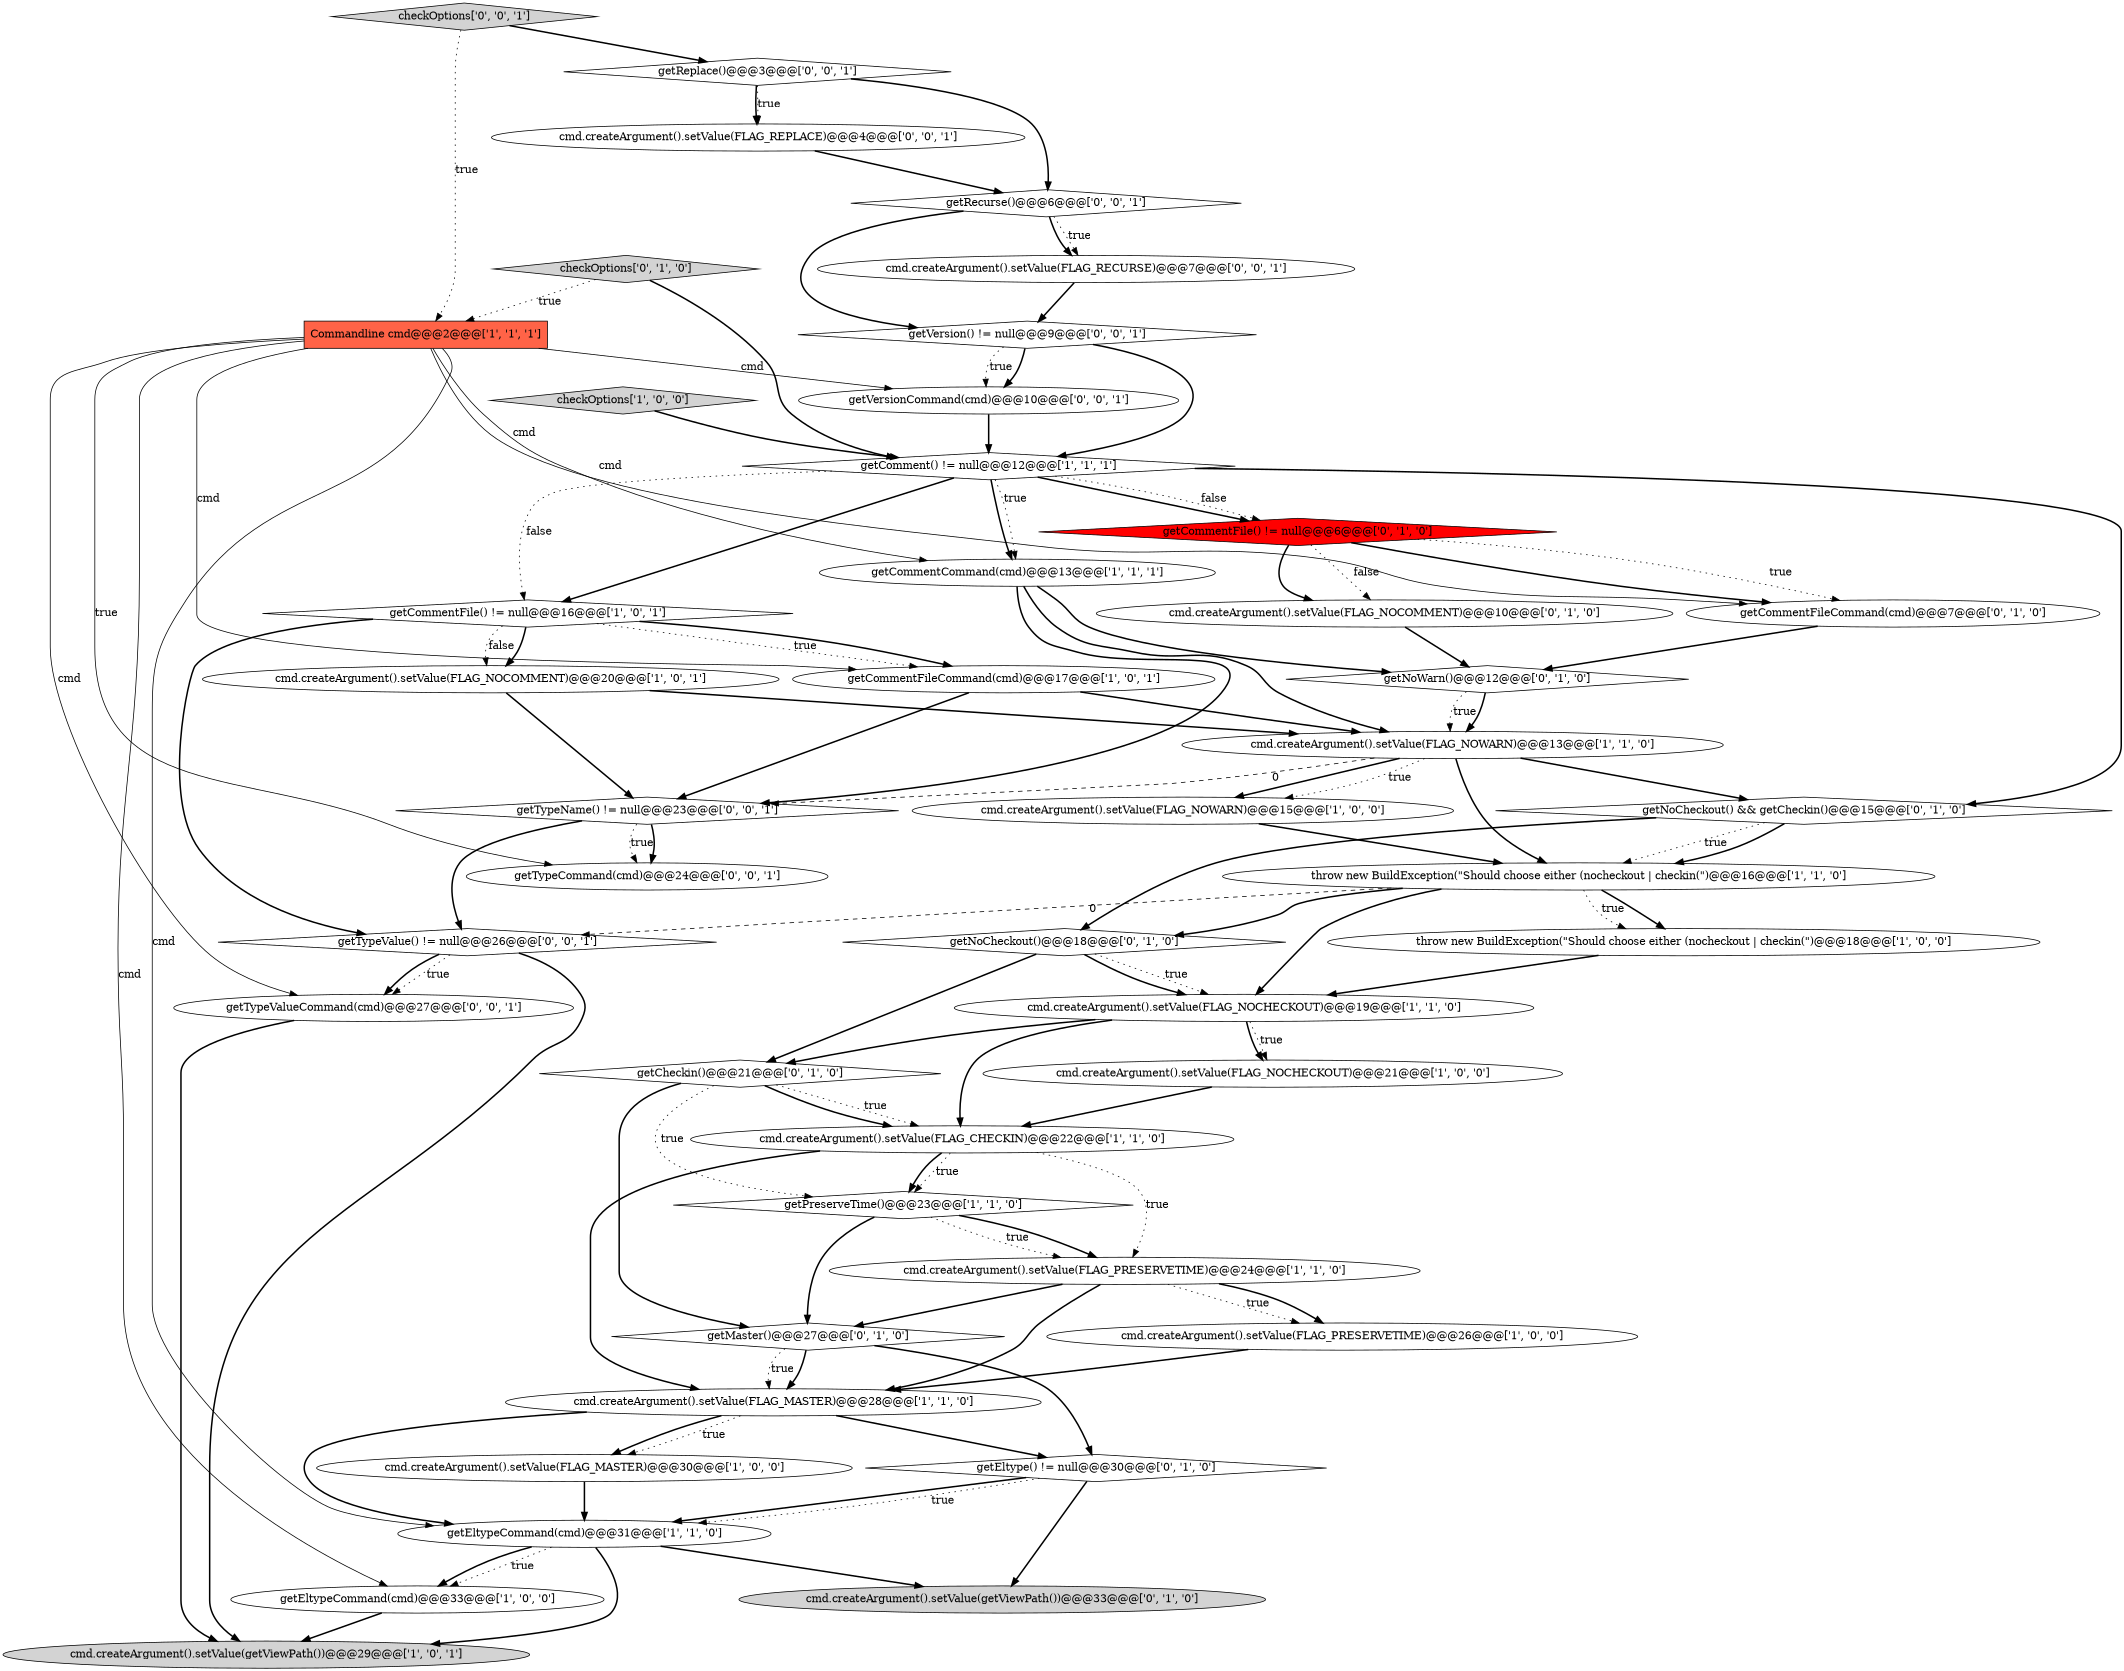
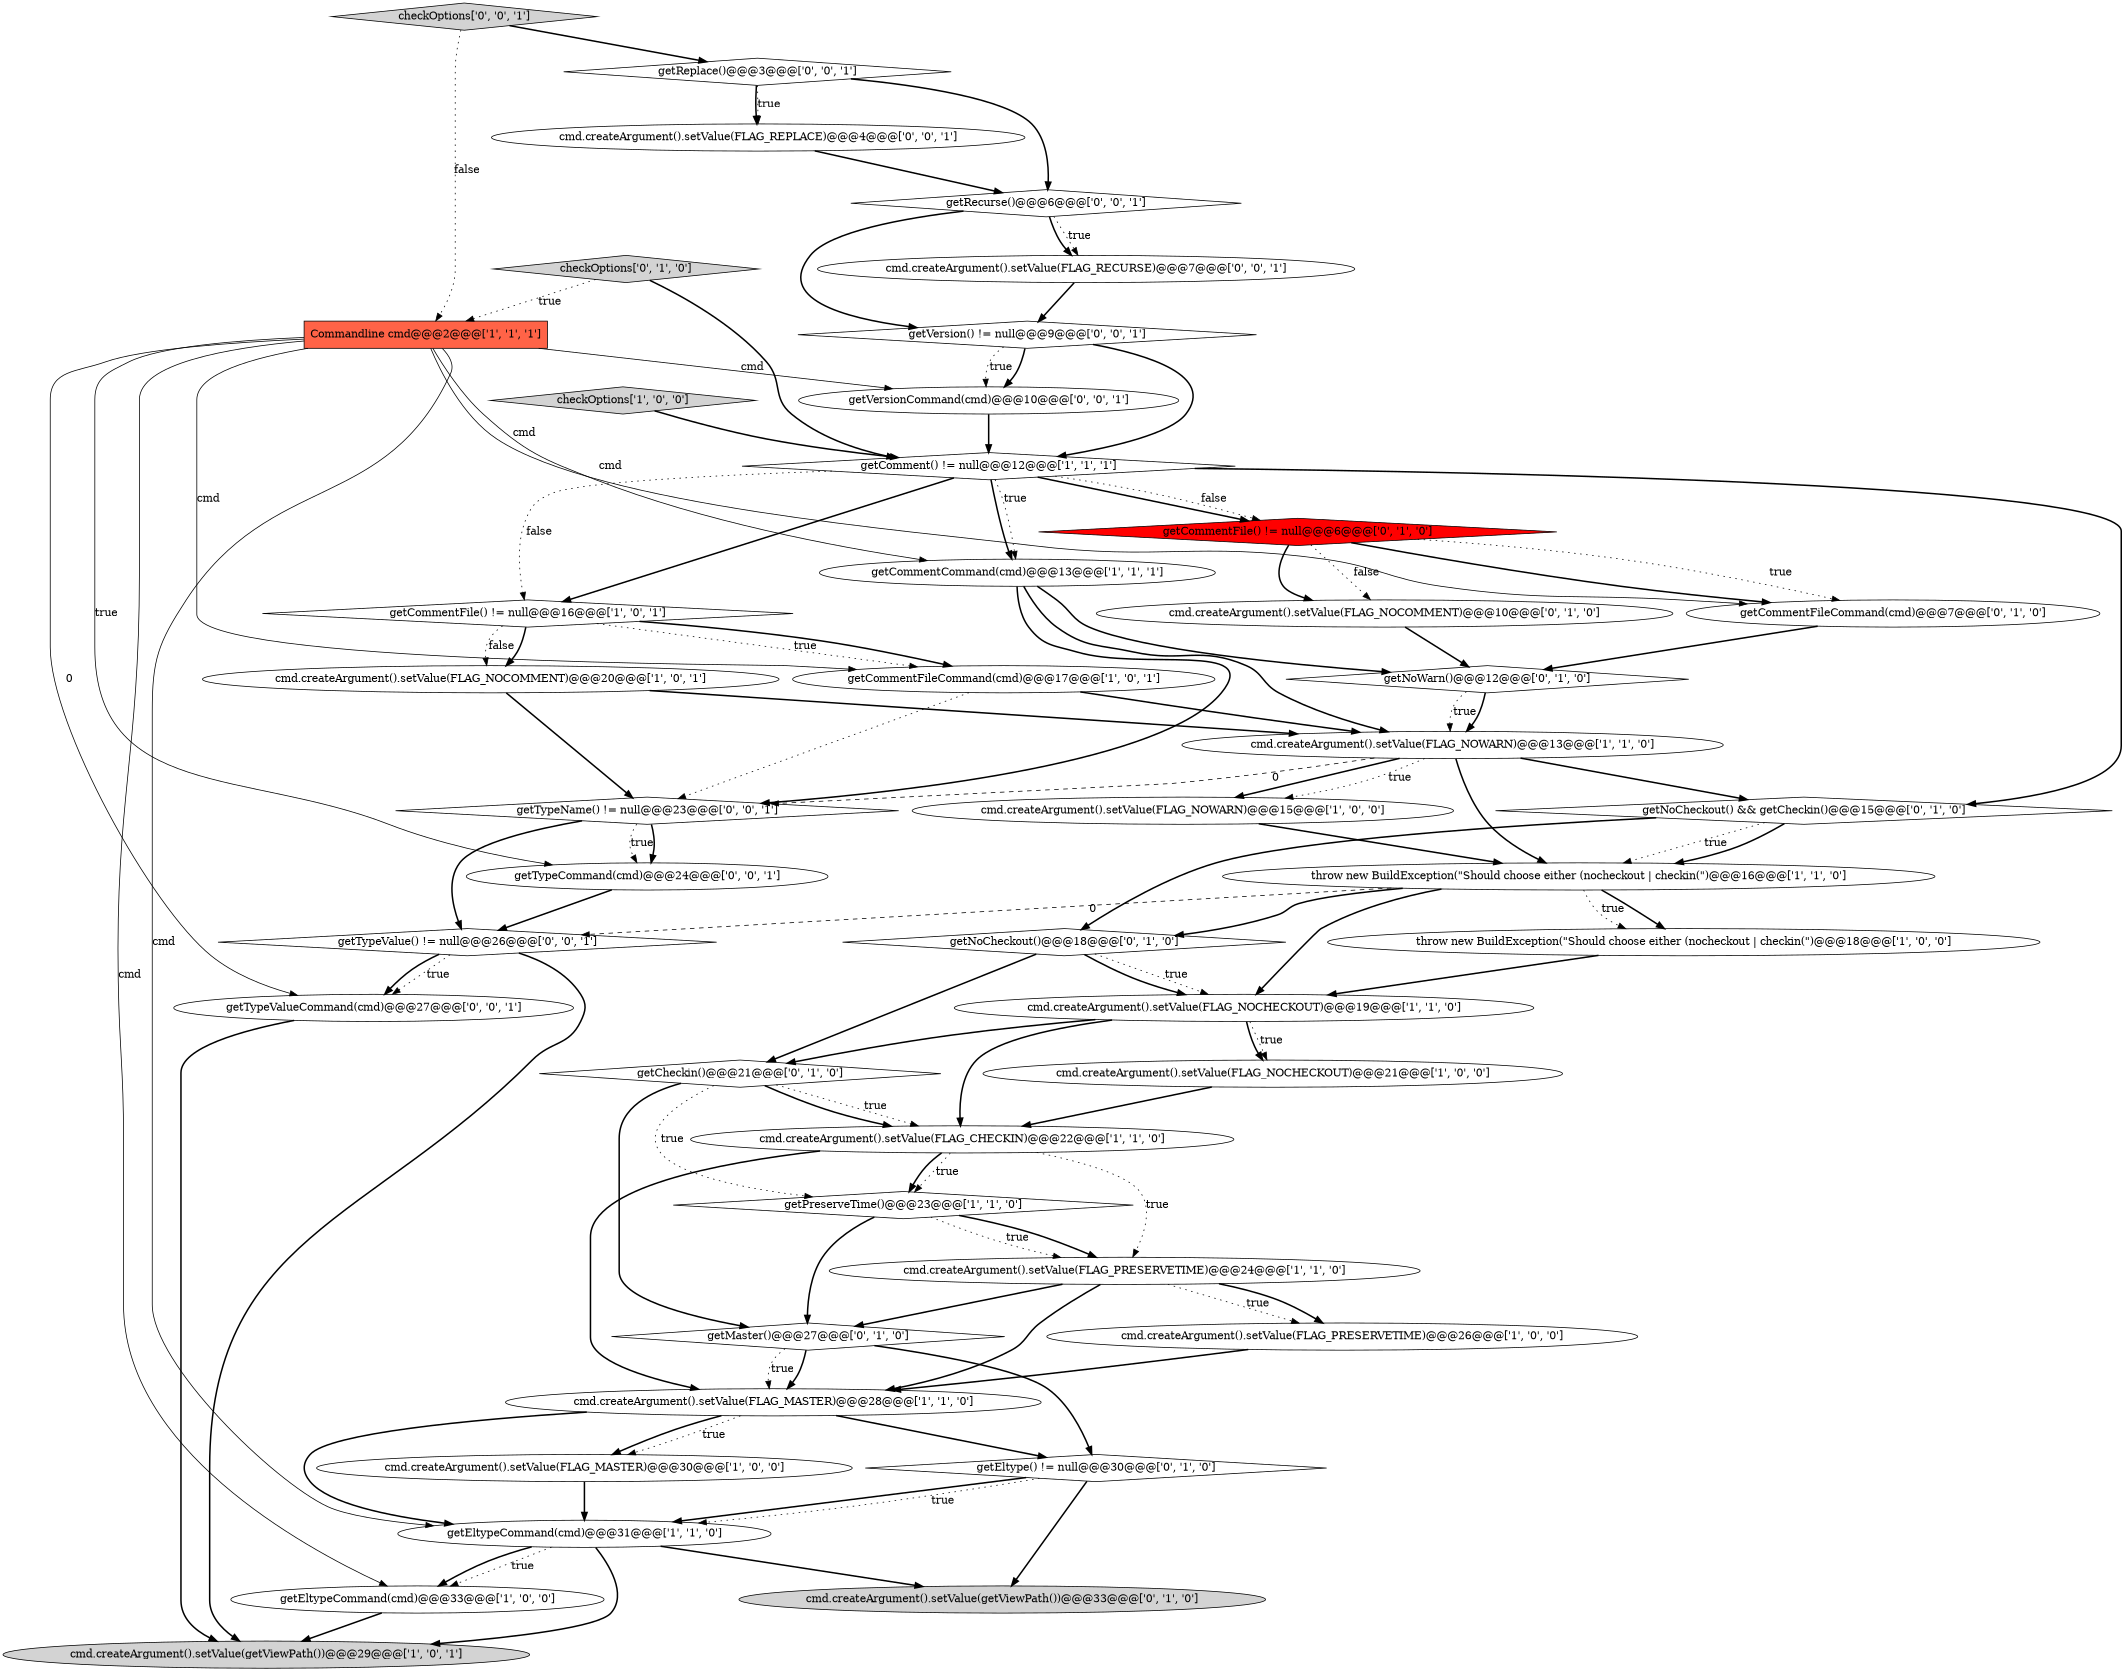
edge "checkOptions['0', '0', '1']" -> "Commandline cmd@@@2@@@['1', '1', '1']": label "true" -> "false"
edge "Commandline cmd@@@2@@@['1', '1', '1']" -> "getTypeValueCommand(cmd)@@@27@@@['0', '0', '1']": label "cmd" -> "0"
edge "getCommentFileCommand(cmd)@@@17@@@['1', '0', '1']" -> "getTypeName() != null@@@23@@@['0', '0', '1']": style bold -> dotted
edge "getCommentFile() != null@@@16@@@['1', '0', '1']" -> "getTypeValue() != null@@@26@@@['0', '0', '1']": now "getTypeCommand(cmd)@@@24@@@['0', '0', '1']" -> "getTypeValue() != null@@@26@@@['0', '0', '1']"
